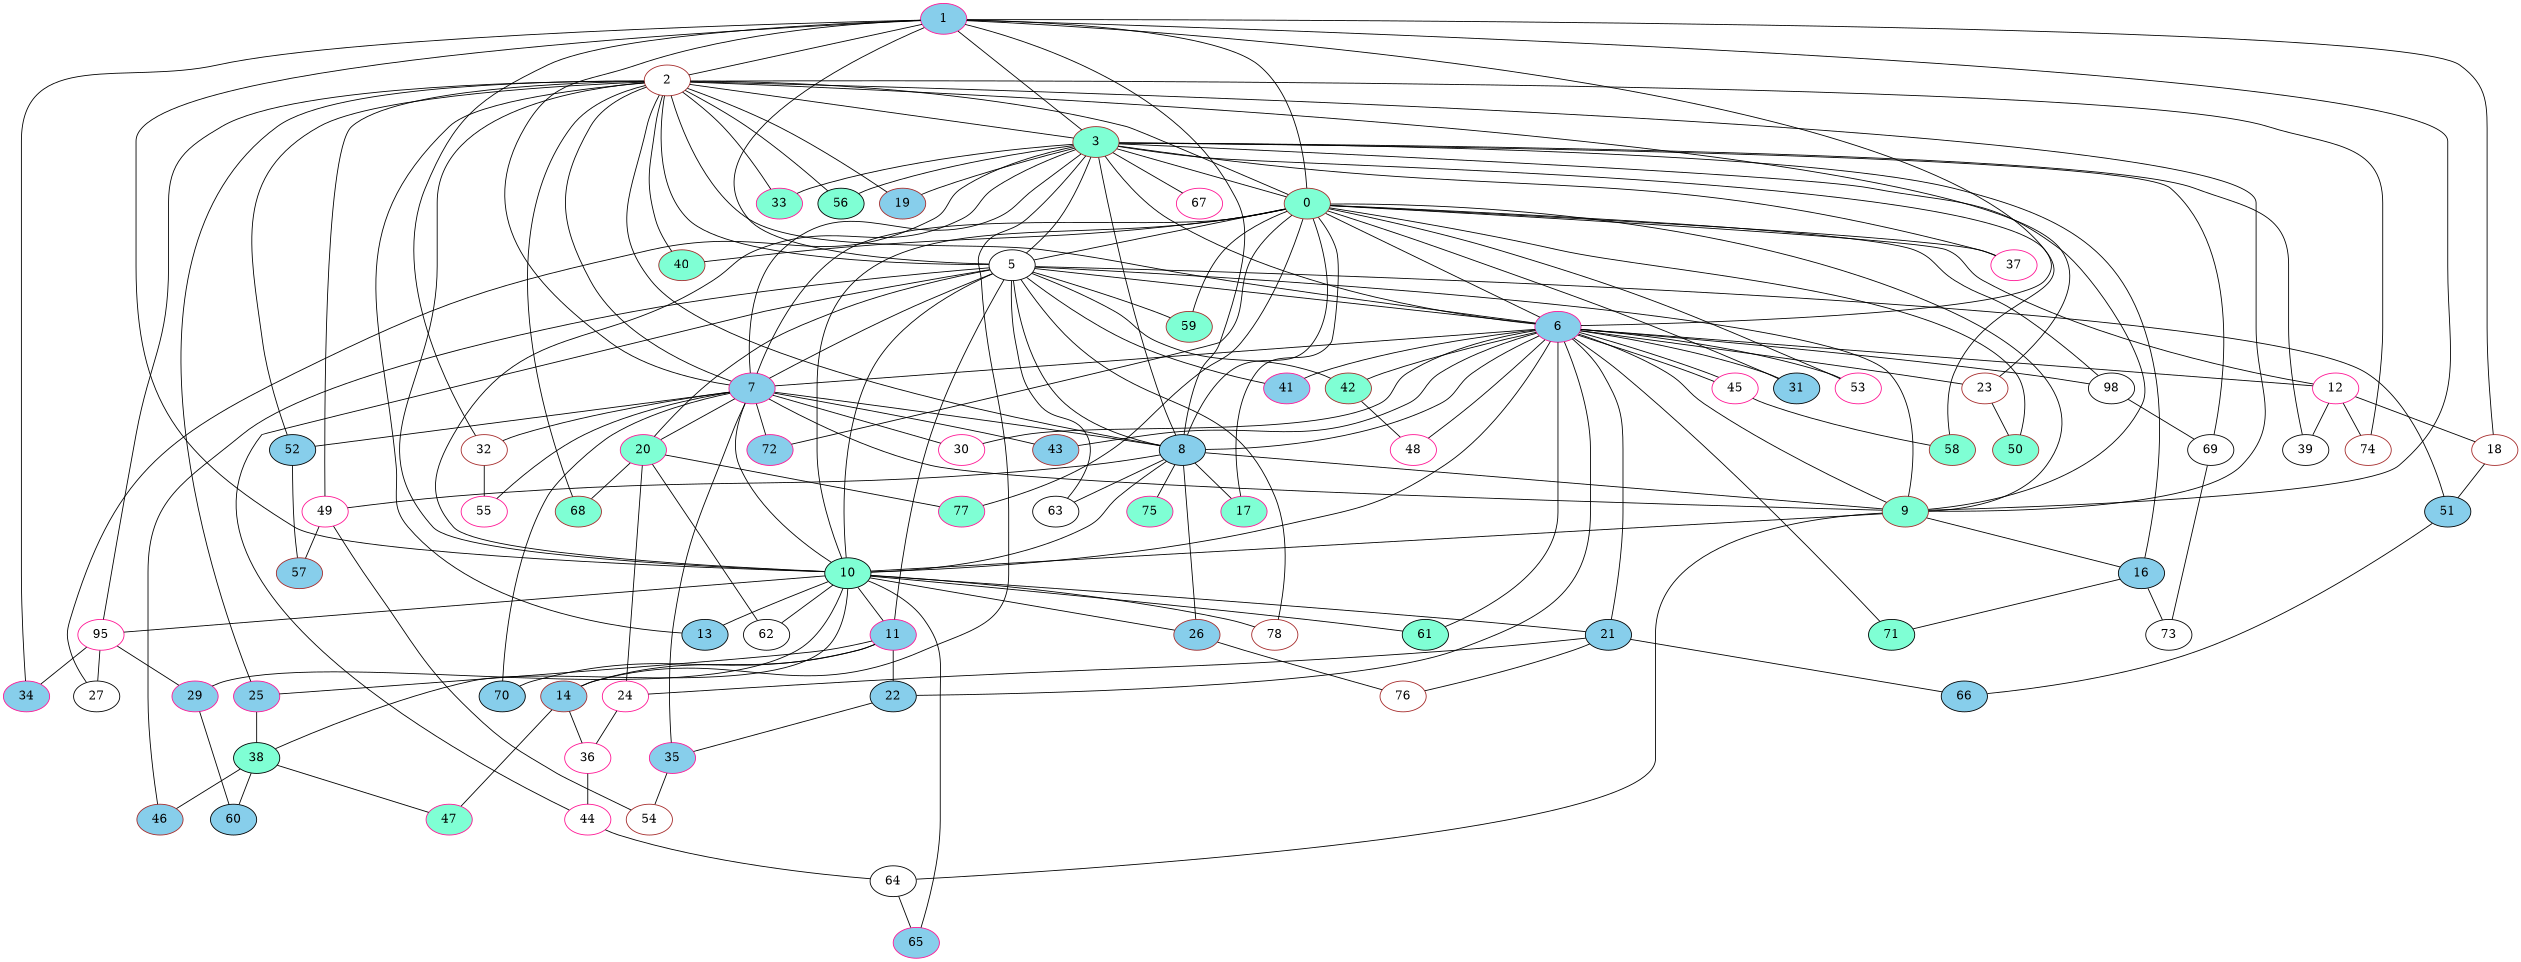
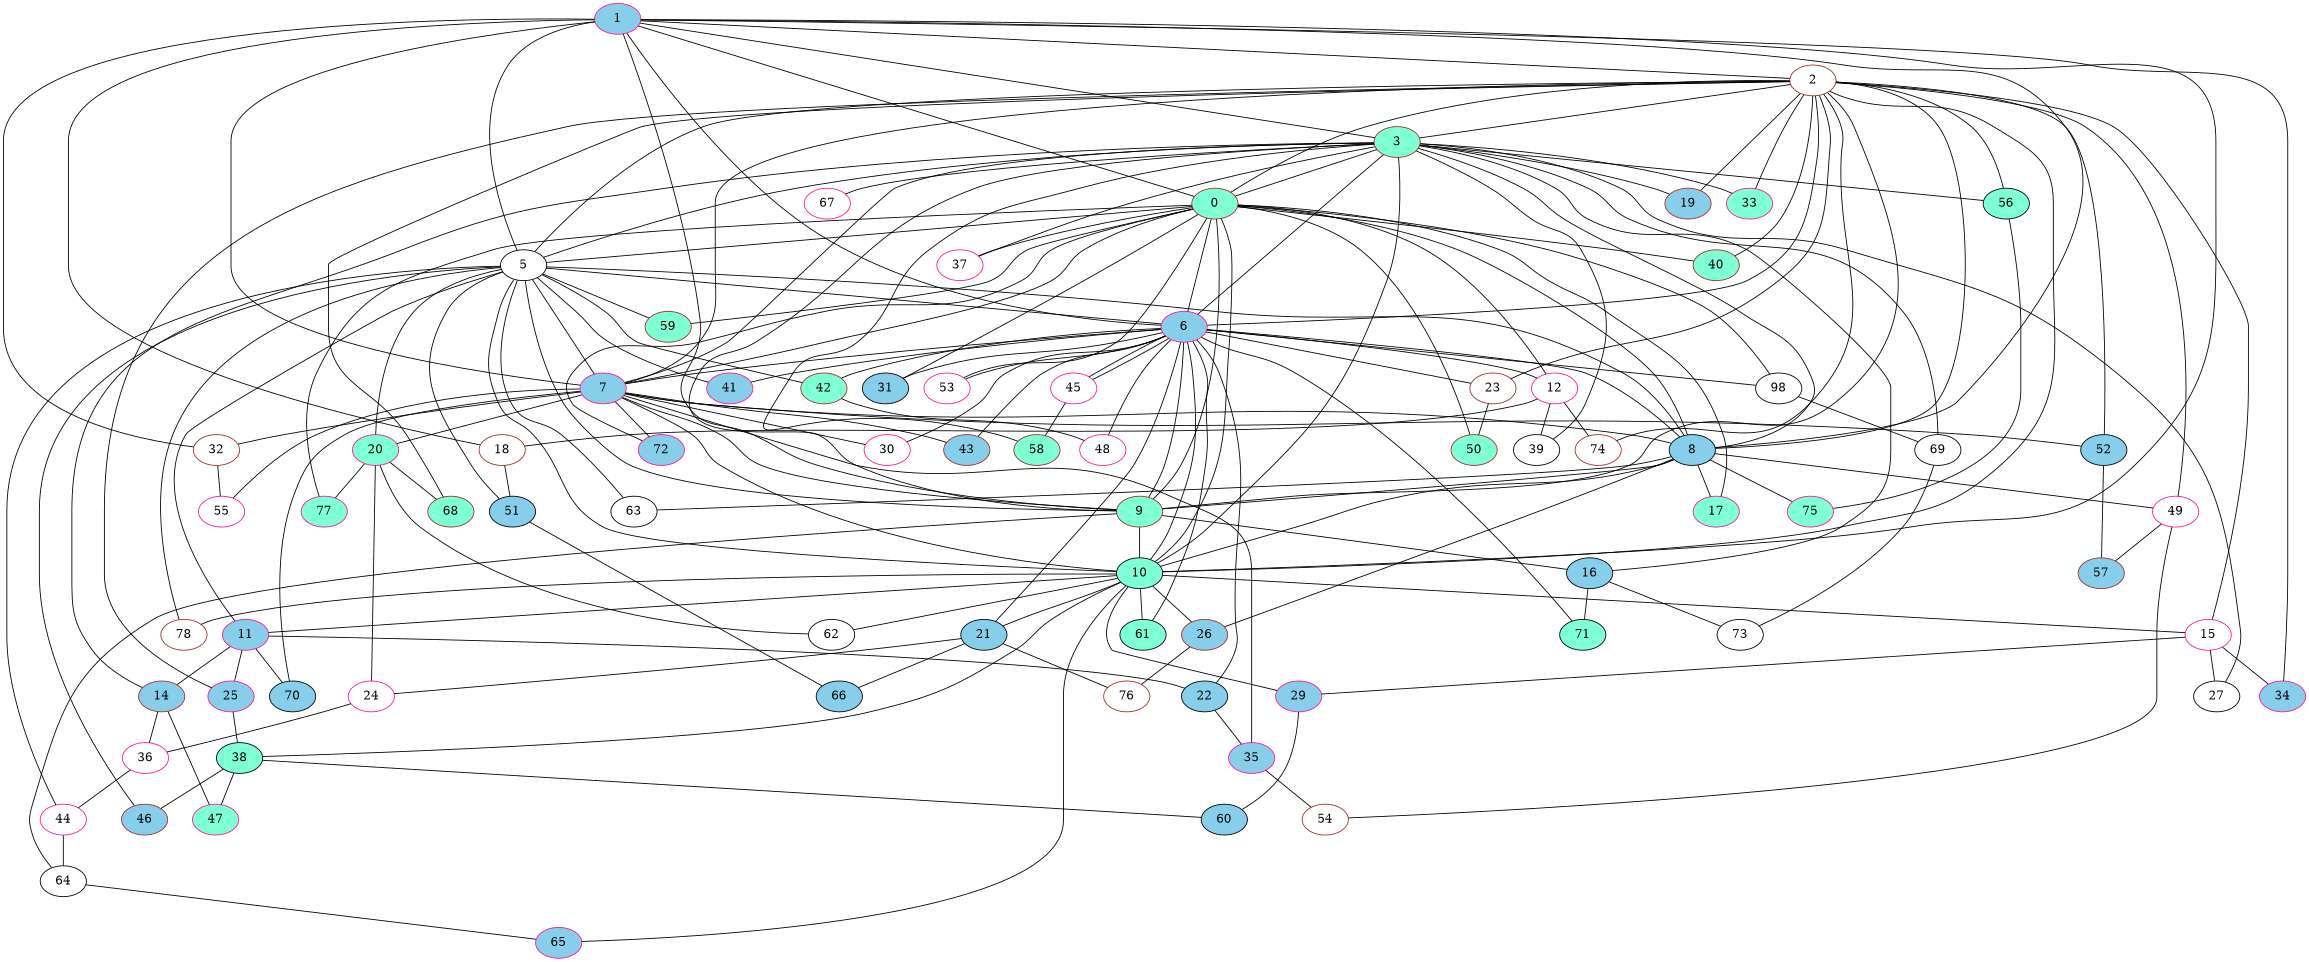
edge "56" -- "75": added
node "95": label "95" -> "15"
node "13": removed
